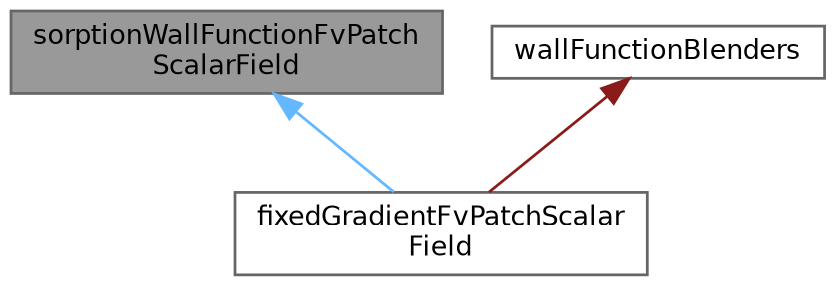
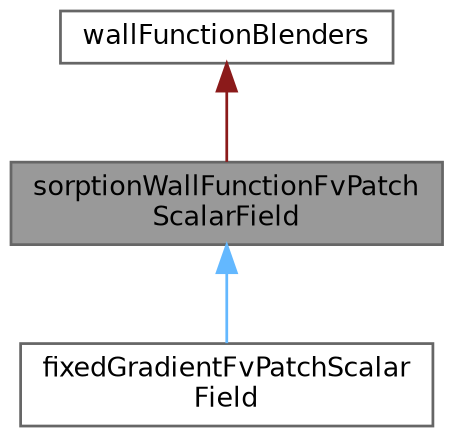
edge "fixedGradientFvPatchScalar Field" -> "wallFunctionBlenders": now "sorptionWallFunctionFvPatch ScalarField" -> "wallFunctionBlenders"
